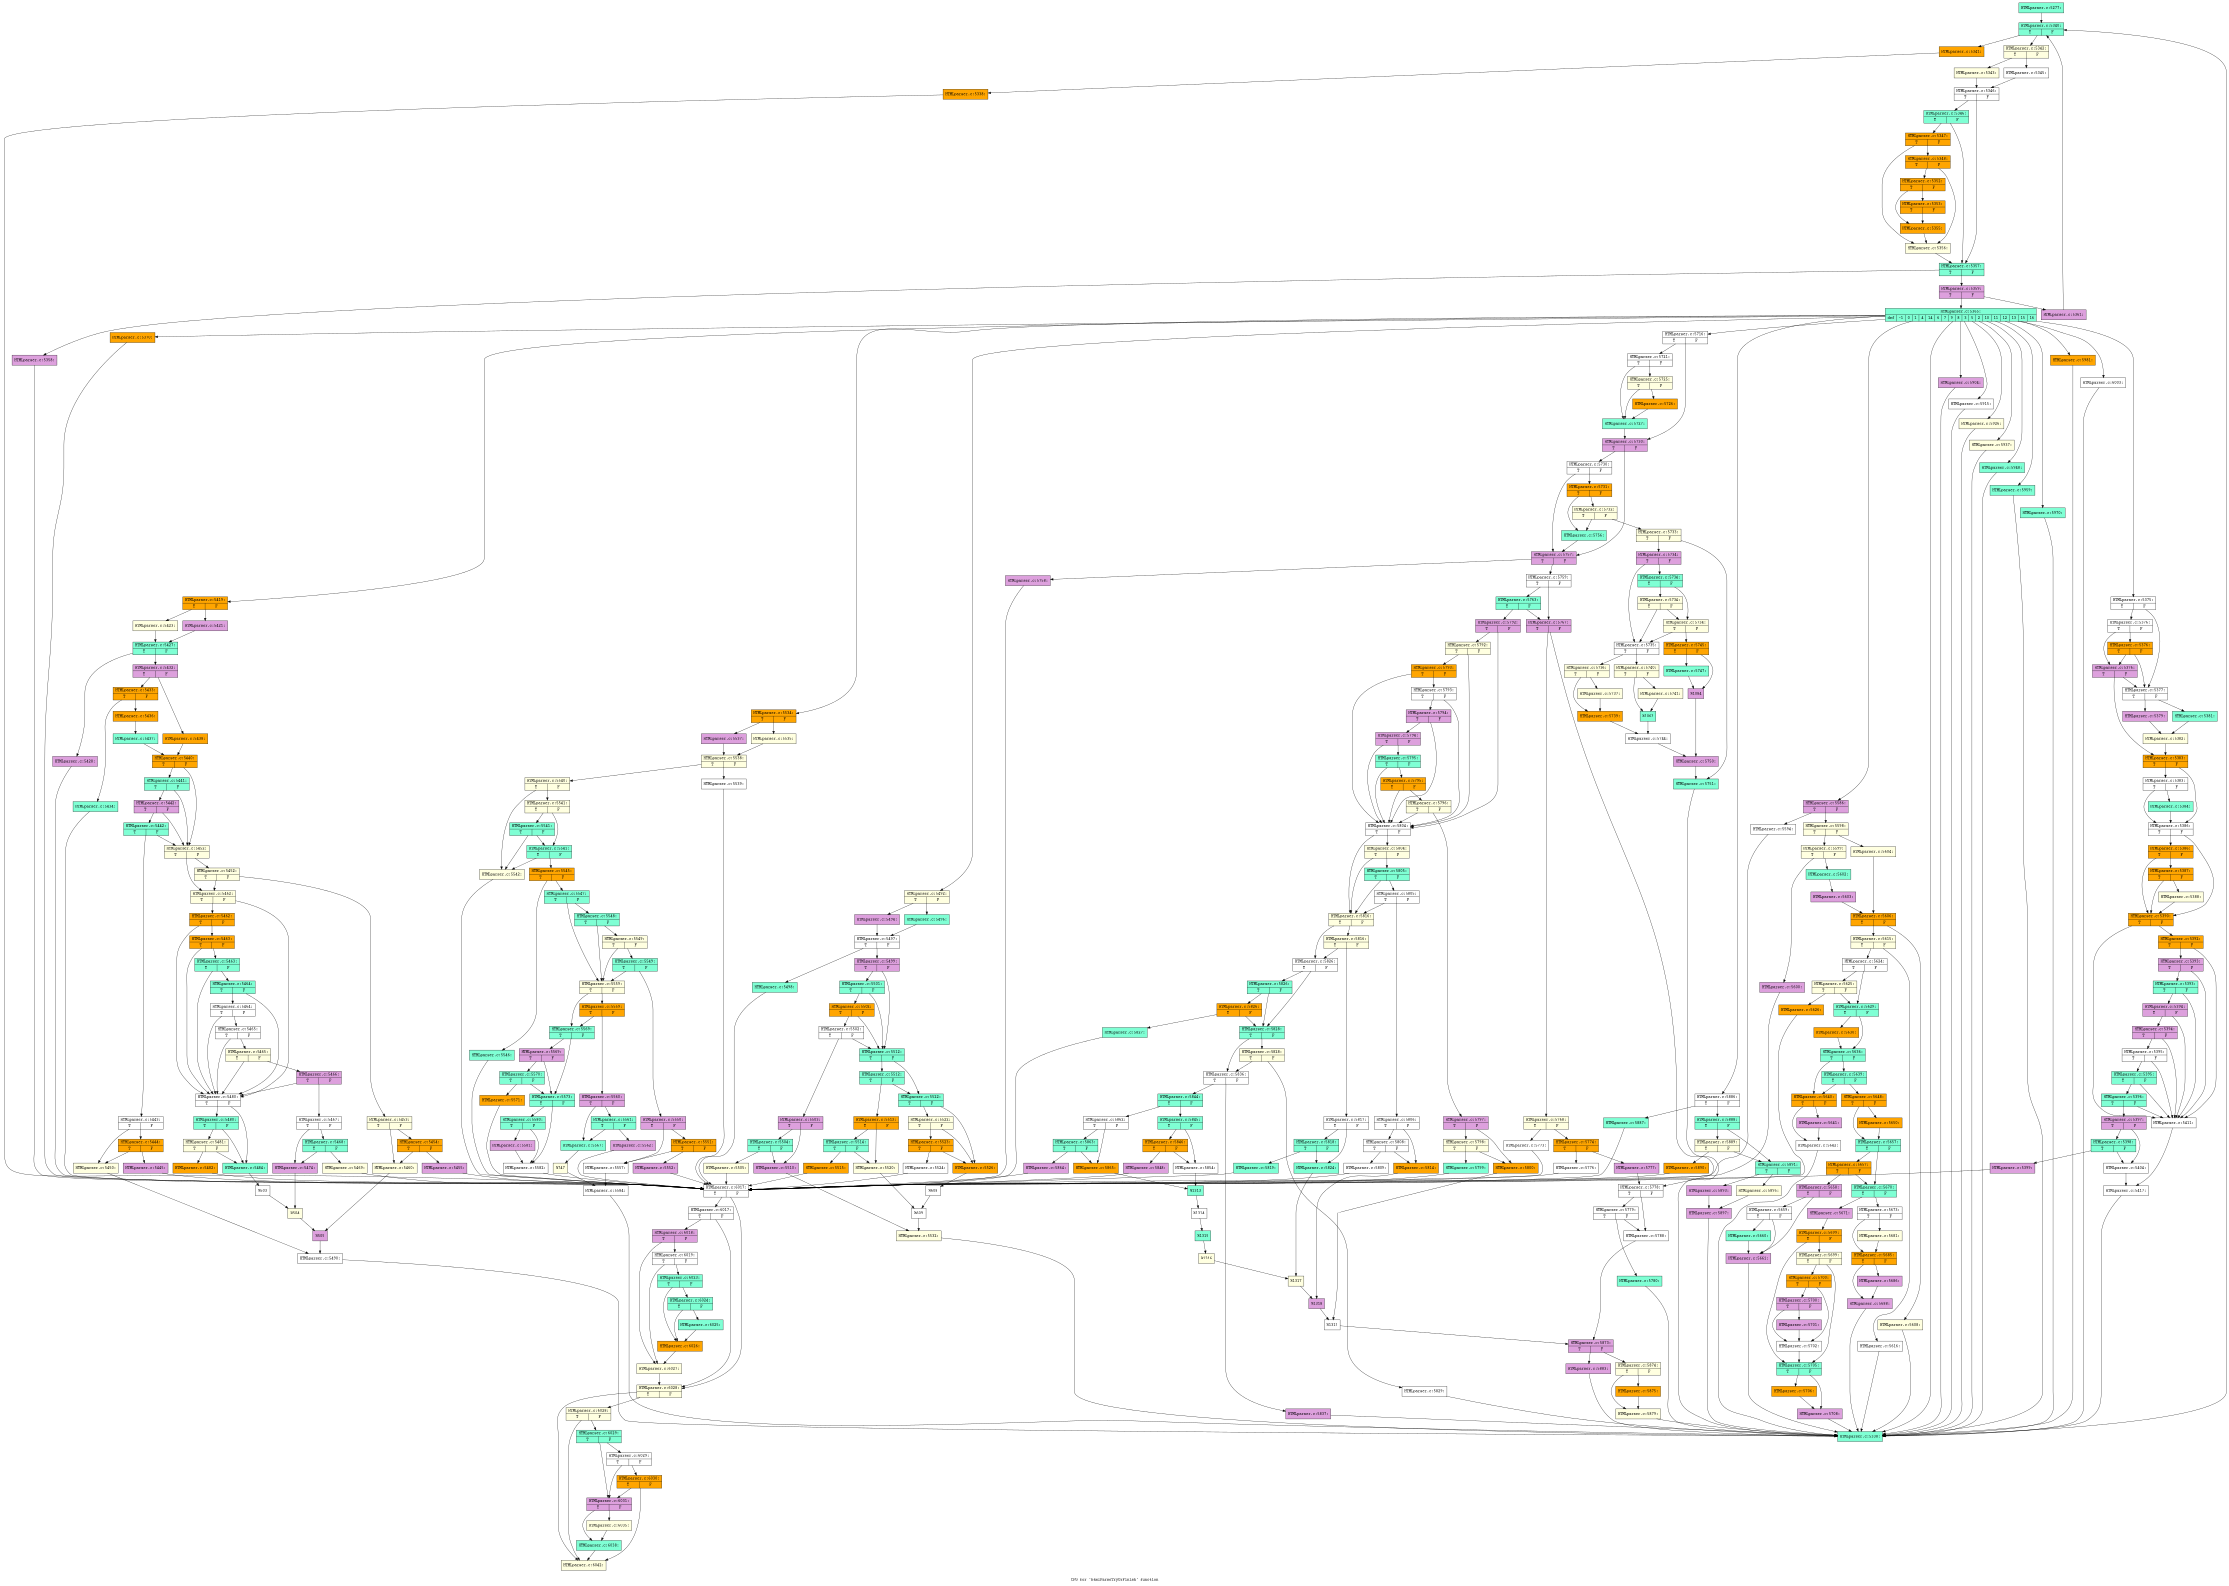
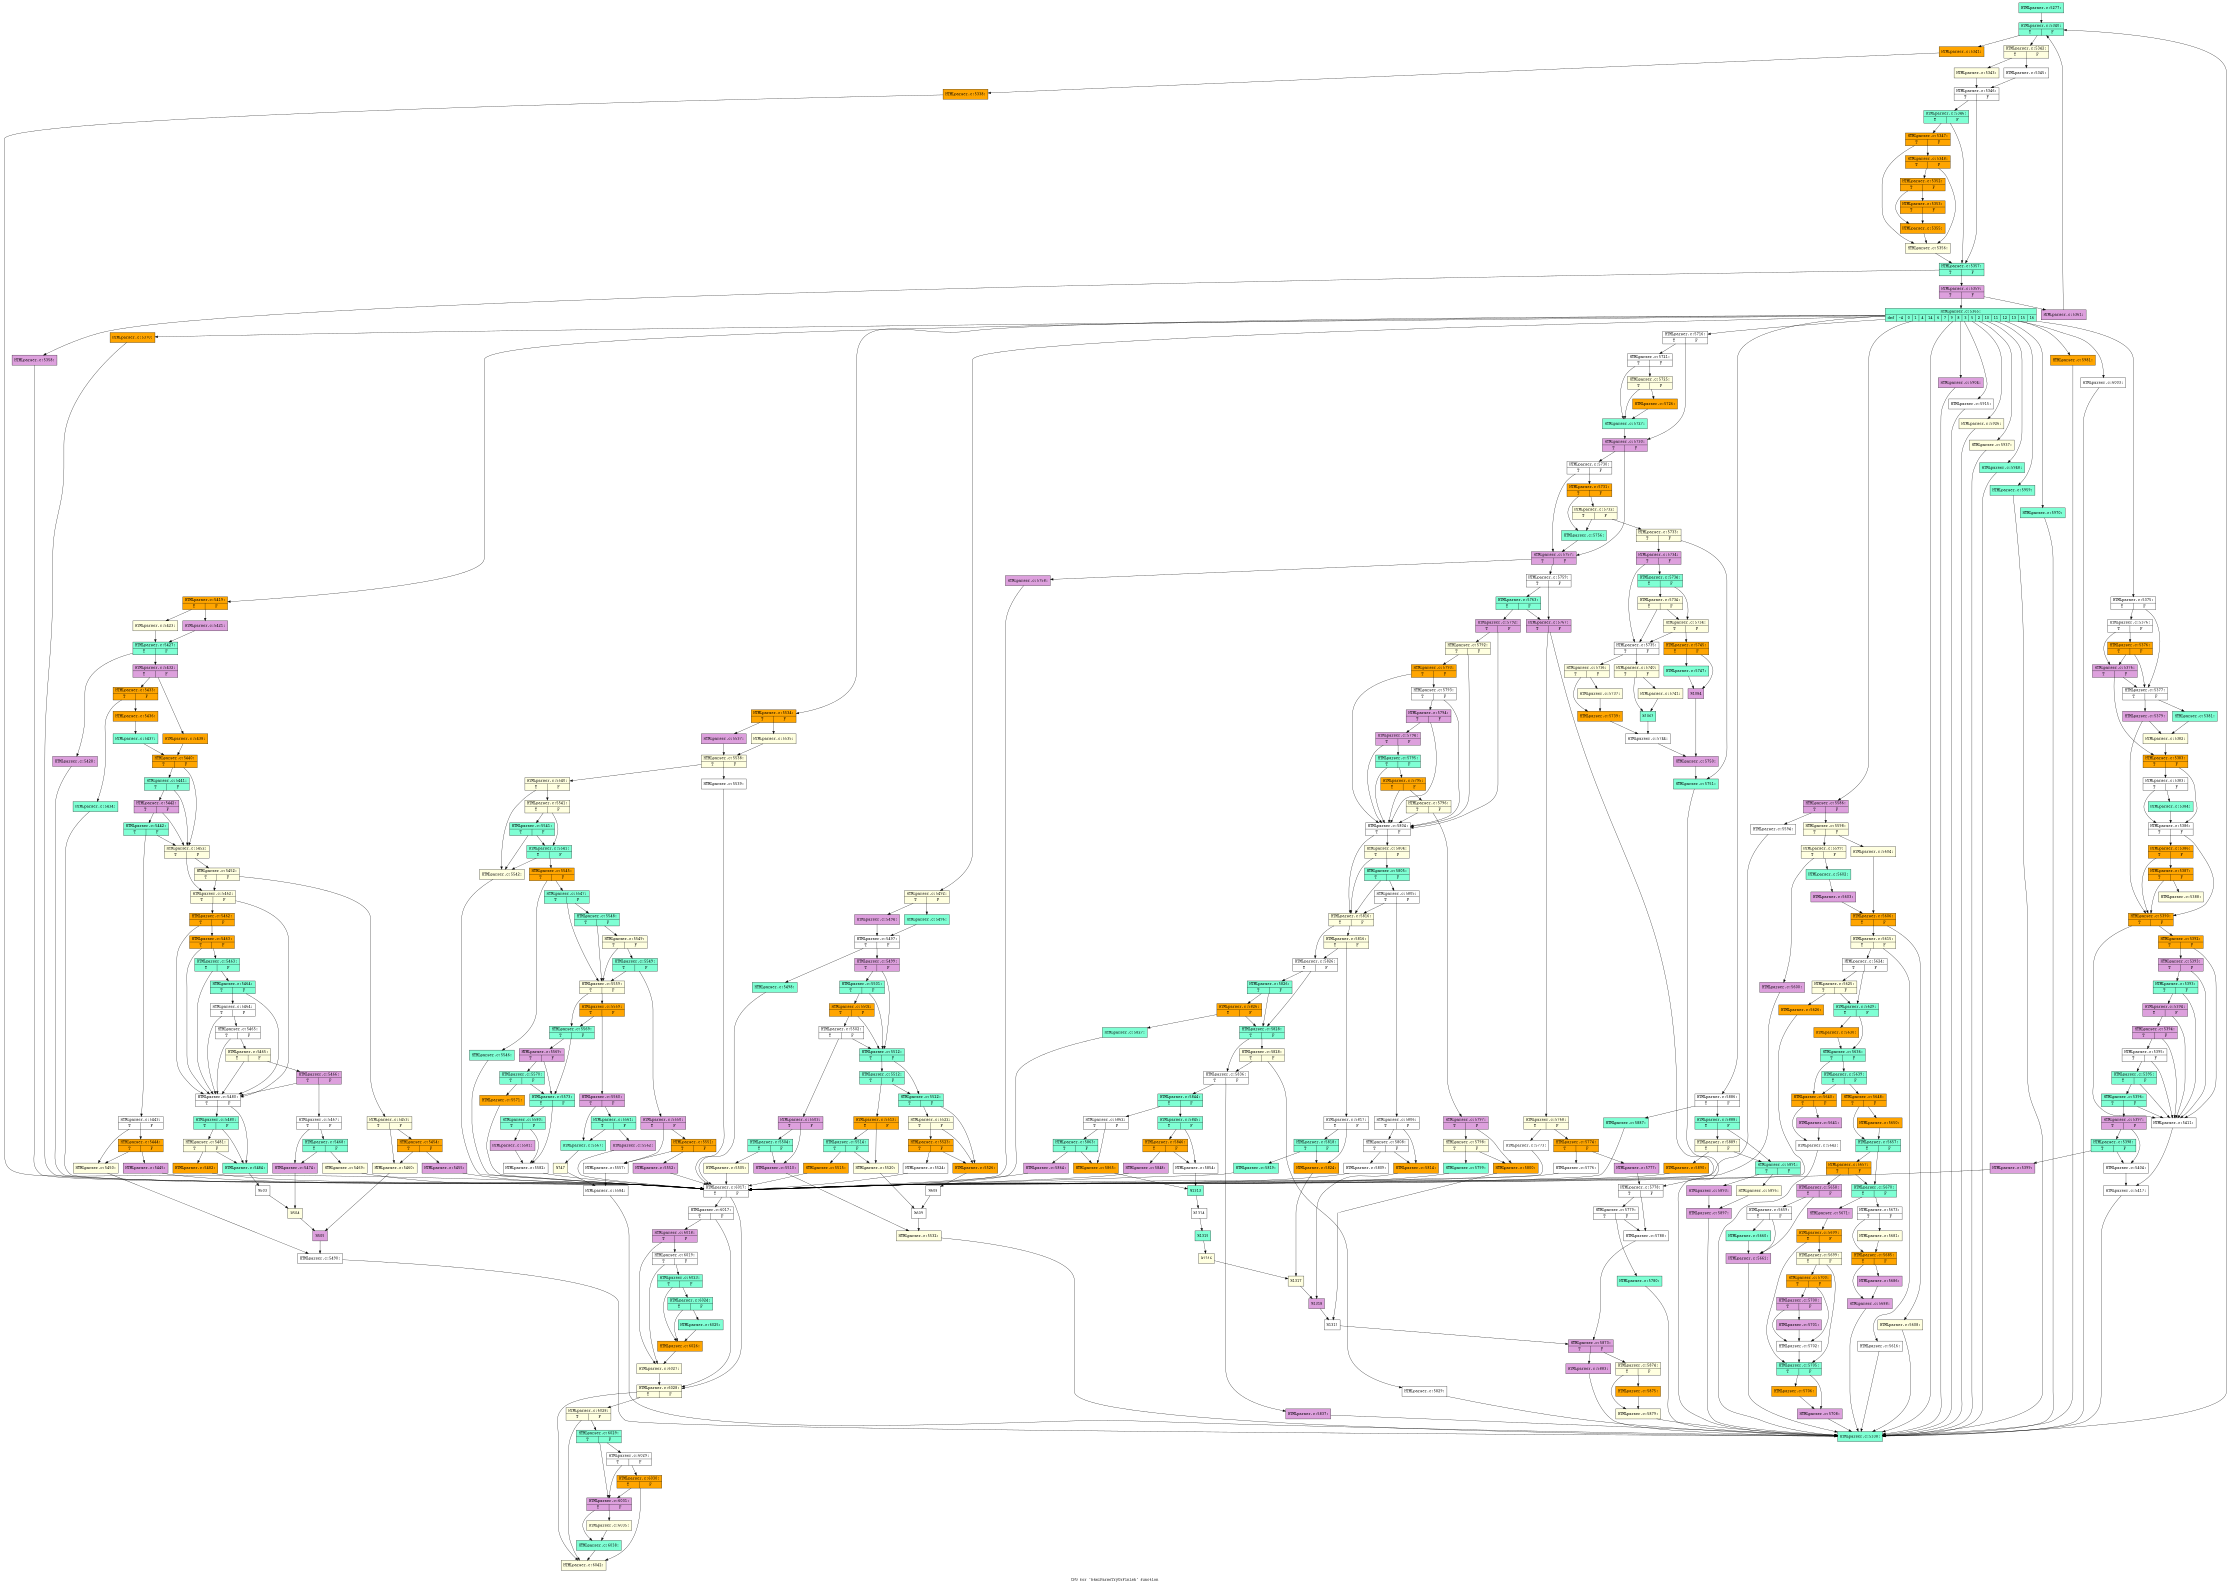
node "HTMLparser.c:5365:": text "-1" -> "-4"
edge "HTMLparser.c:5388:" -> "HTMLparser.c:5390:": now "HTMLparser.c:5379:" -> "HTMLparser.c:5390:"
node "HTMLparser.c:5824:": fillcolor aquamarine -> orange
